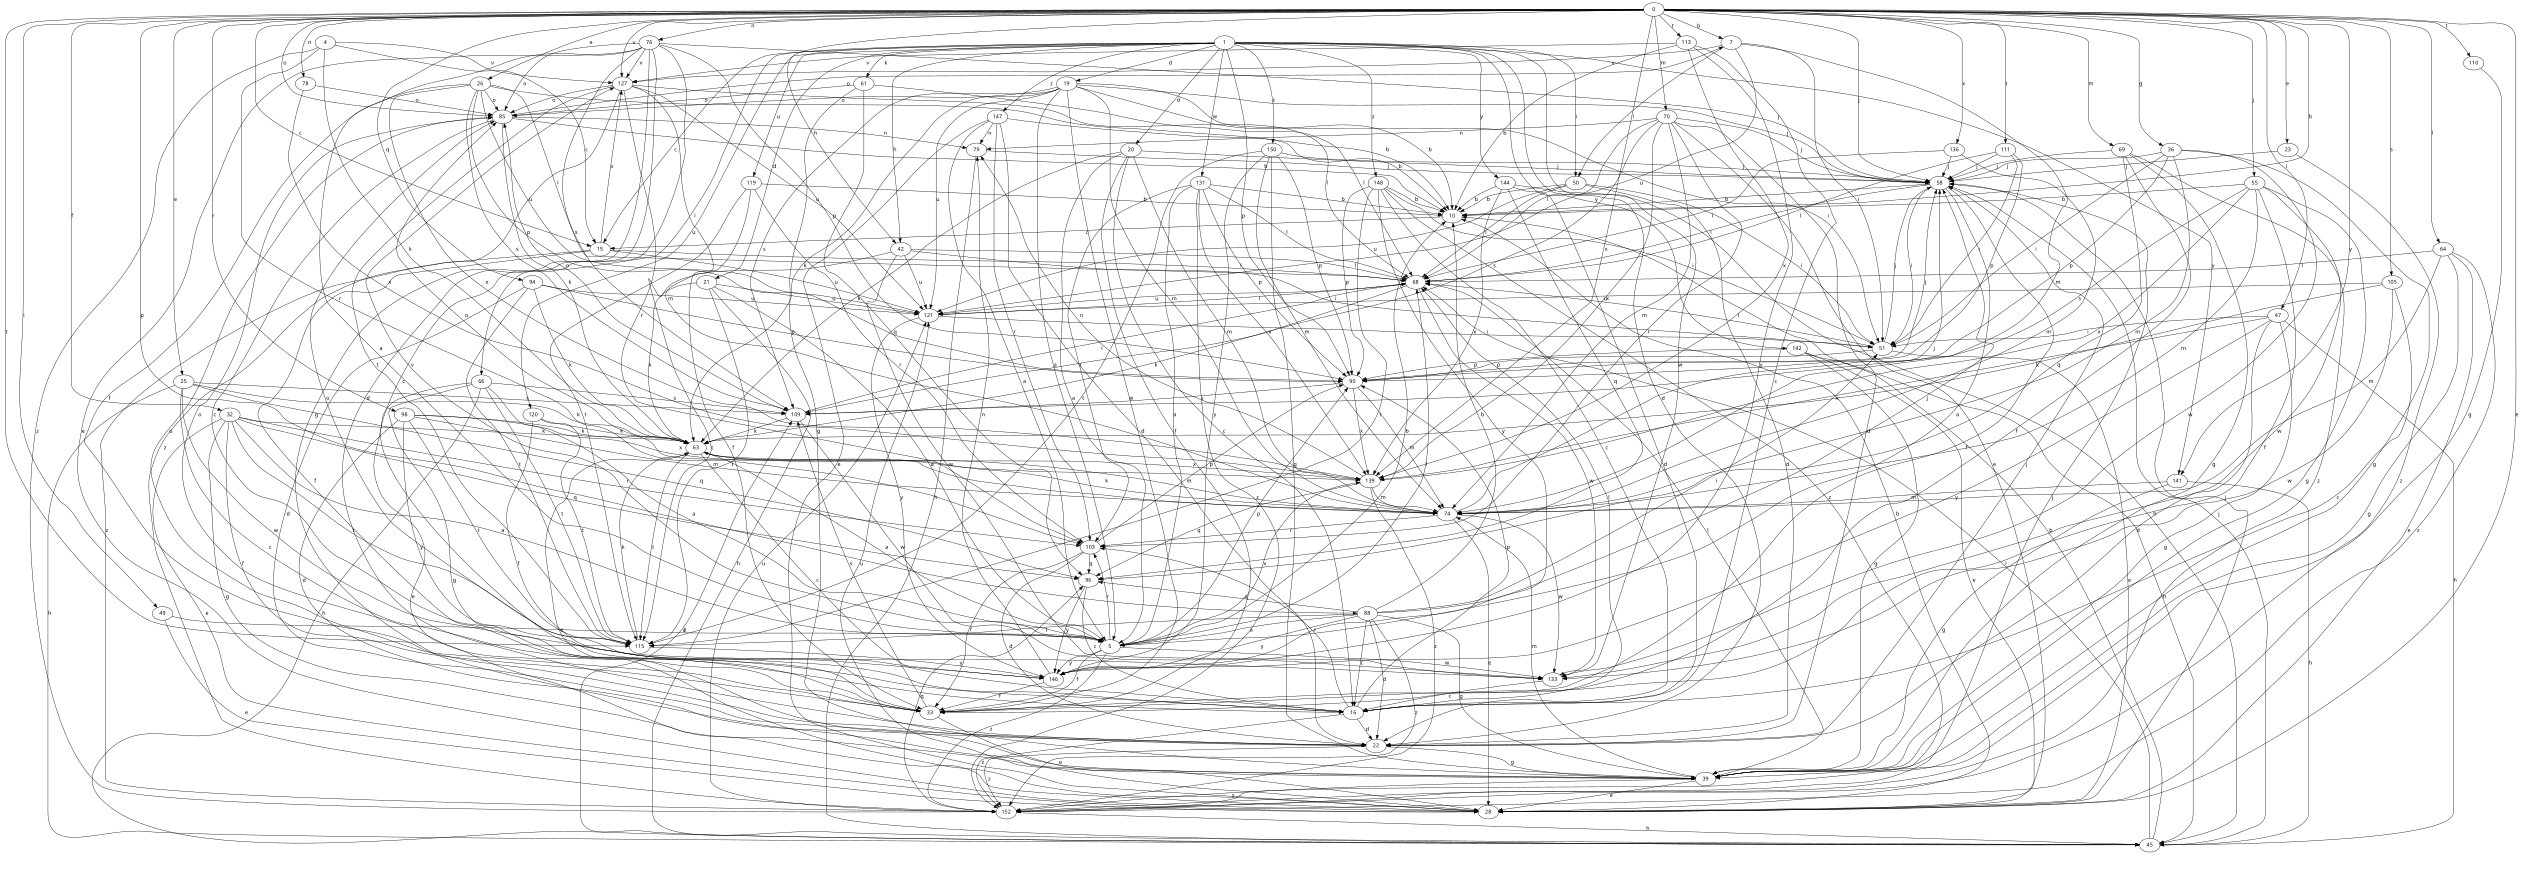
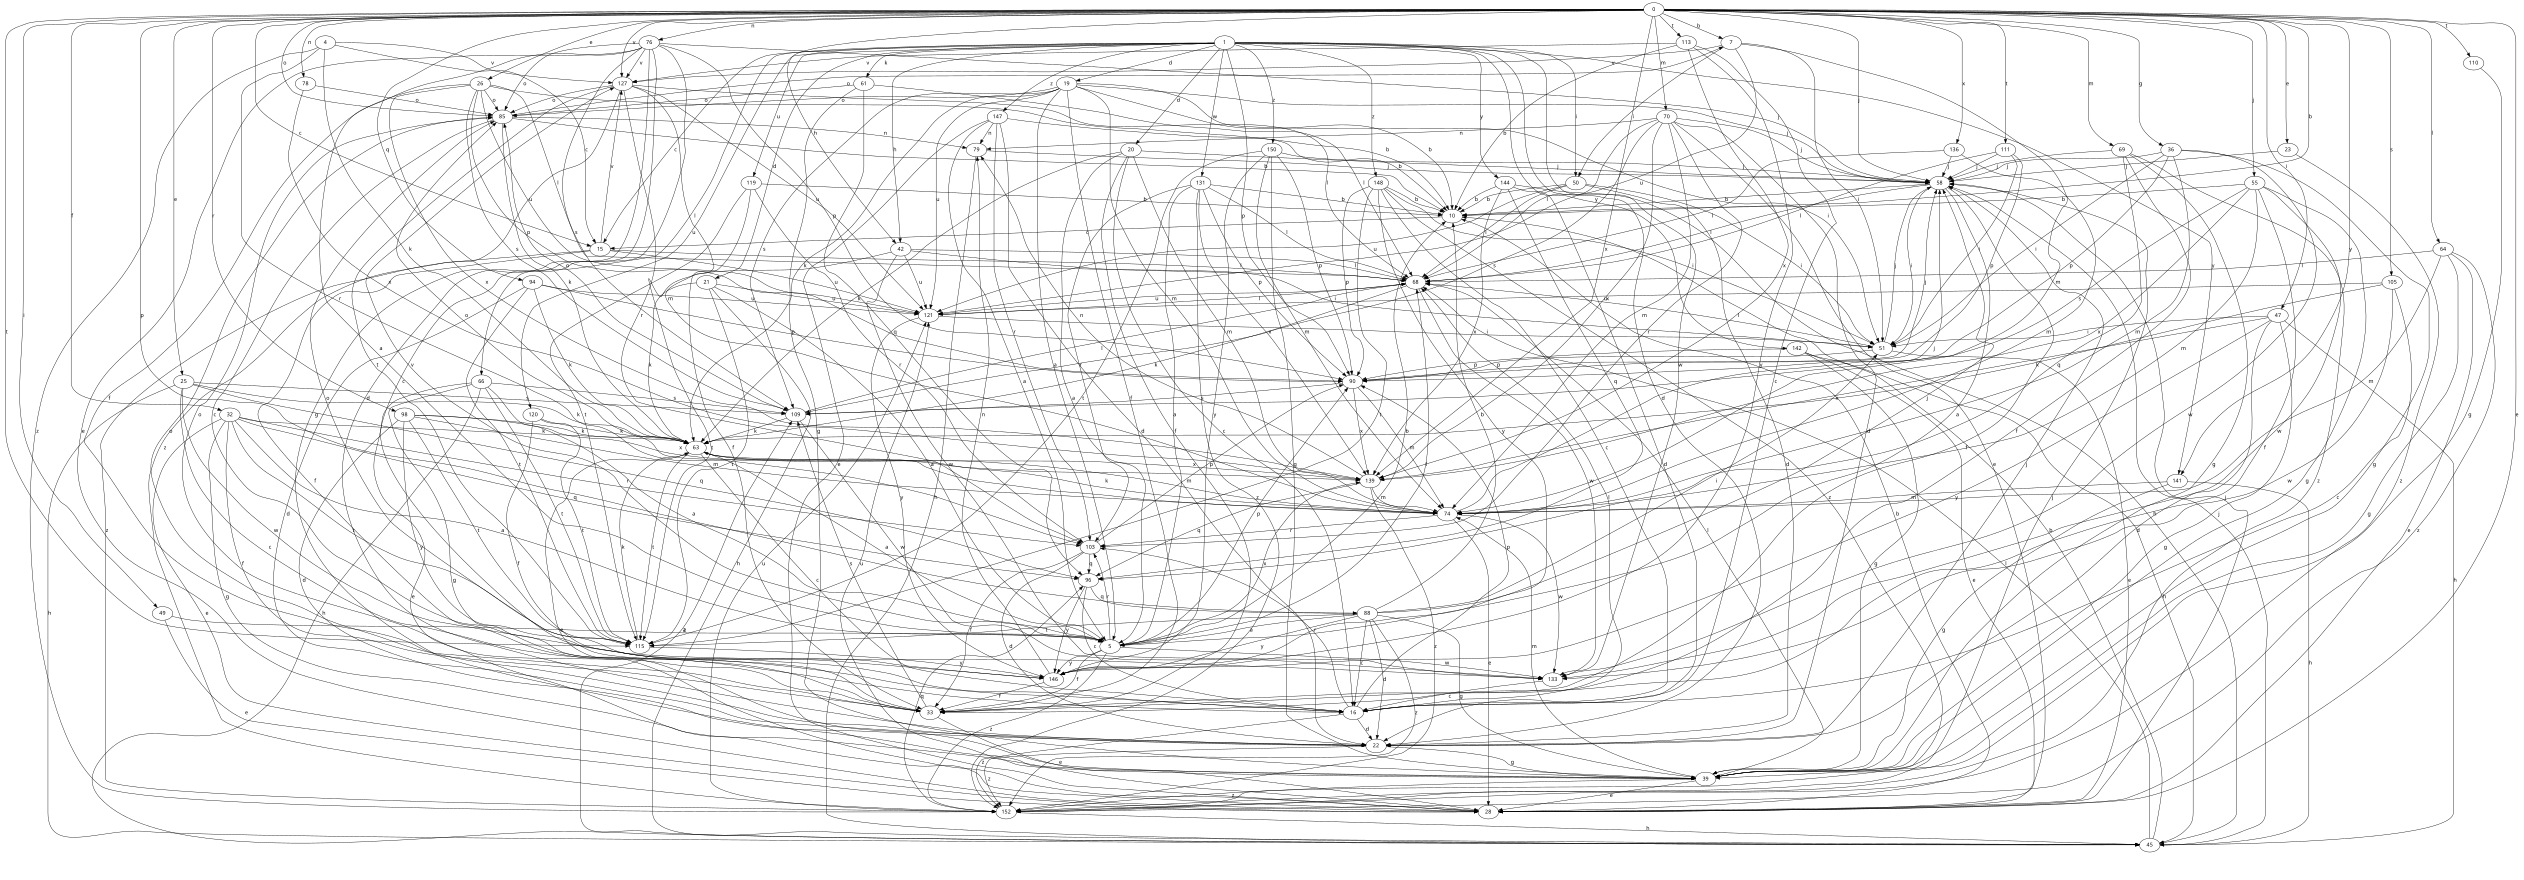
edge "19" -> "33": label "w" -> "f"
edge "88" -> "96": reversed
